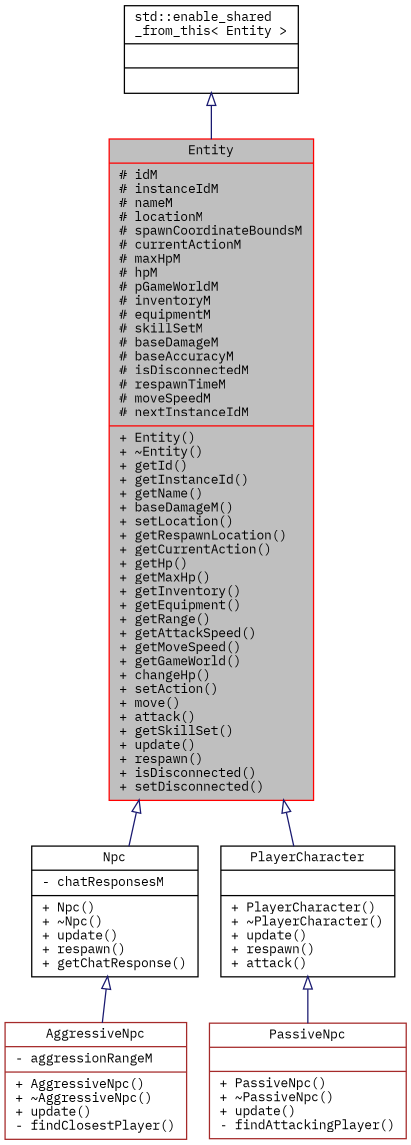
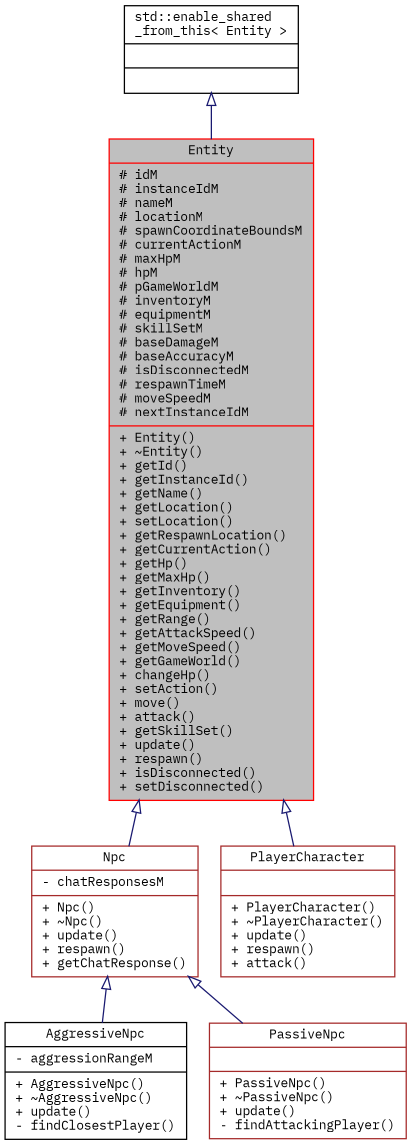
node "Entity": text "+ baseDamageM()" -> "+ getLocation()"
node "Npc": color black -> brown
node "PlayerCharacter": color black -> brown
edge "PassiveNpc" -> "PlayerCharacter": now "PassiveNpc" -> "Npc"
node "AggressiveNpc": color brown -> black
